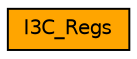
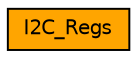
node "I3C_Regs": label "I3C_Regs" -> "I2C_Regs"
